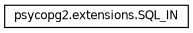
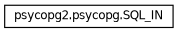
node "psycopg2.extensions.SQL_IN": label "psycopg2.extensions.SQL_IN" -> "psycopg2.psycopg.SQL_IN"
